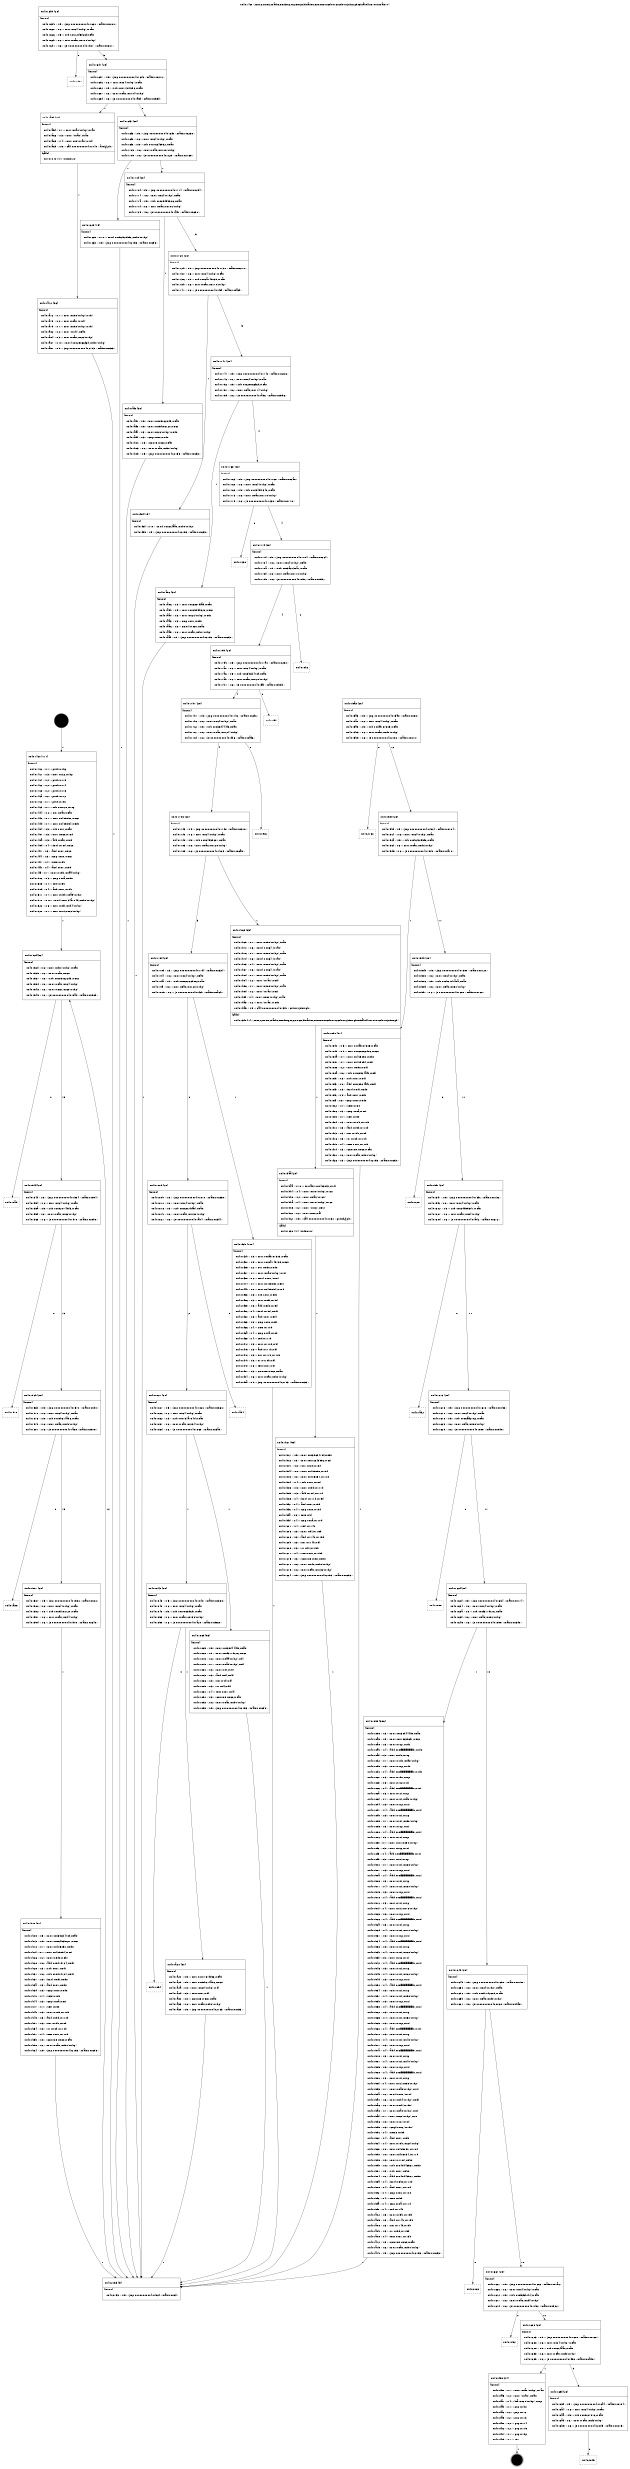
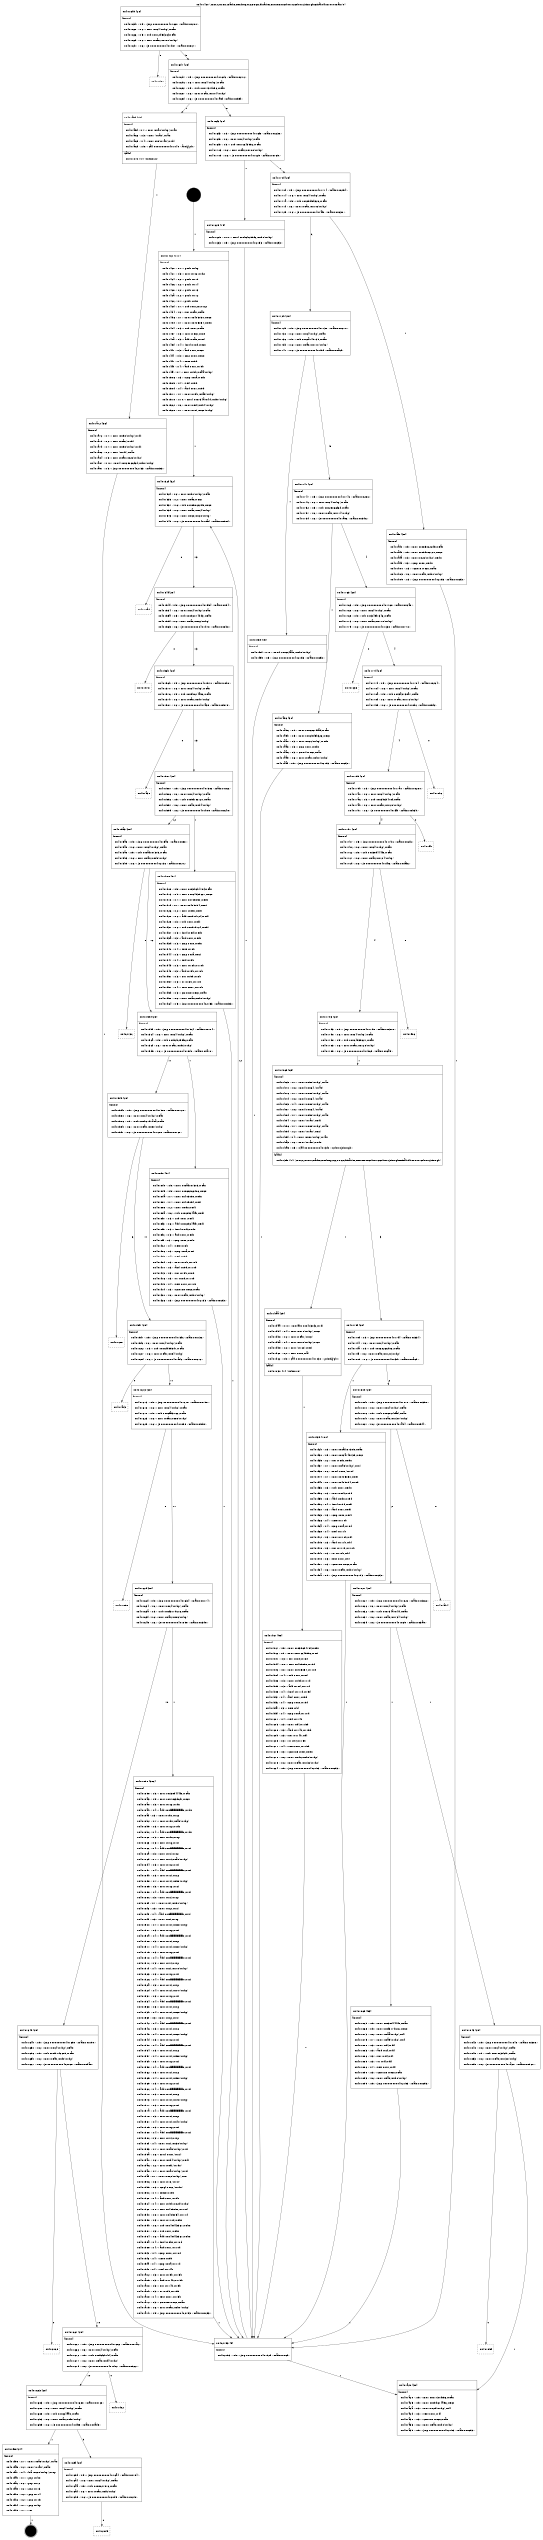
edge "0x401587 [28]" -> "0x4015a3 [28]": added, label "12"
edge "0x4017d3 [28]" -> "0x4017ef [28]": now "0x401b69 [65]" -> "0x4017ef [28]"
edge "0x401a20 [30]" -> "0x402153 [5]": reversed
